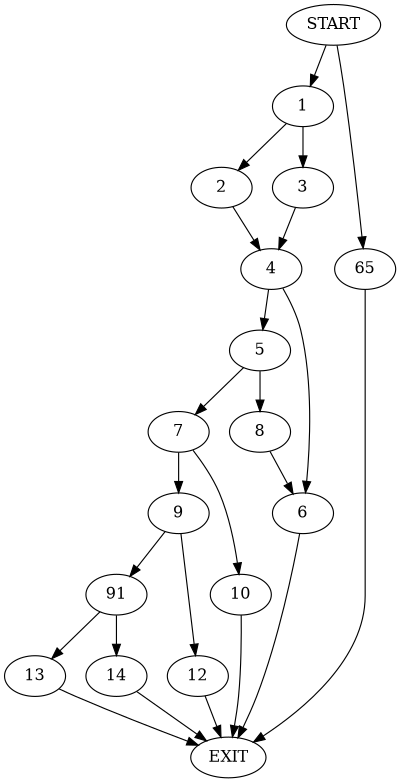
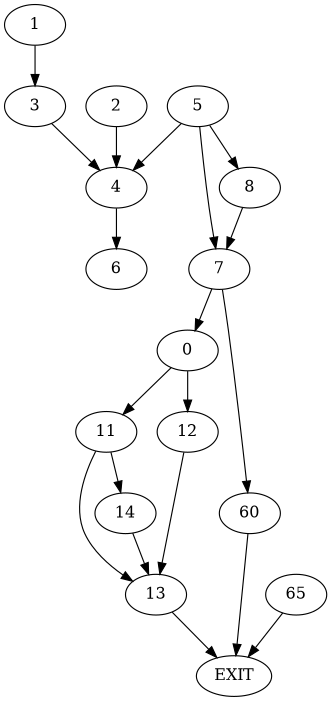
node "START": removed
edge "1" -> "2": removed
edge "4" -> "5": reversed
edge "8" -> "6": now "8" -> "7"
node "9": label "9" -> "0"
node "91": label "91" -> "11"
node "10": label "10" -> "60"
edge "6" -> "EXIT": removed
edge "12" -> "EXIT": now "12" -> "13"
edge "14" -> "EXIT": now "14" -> "13"
